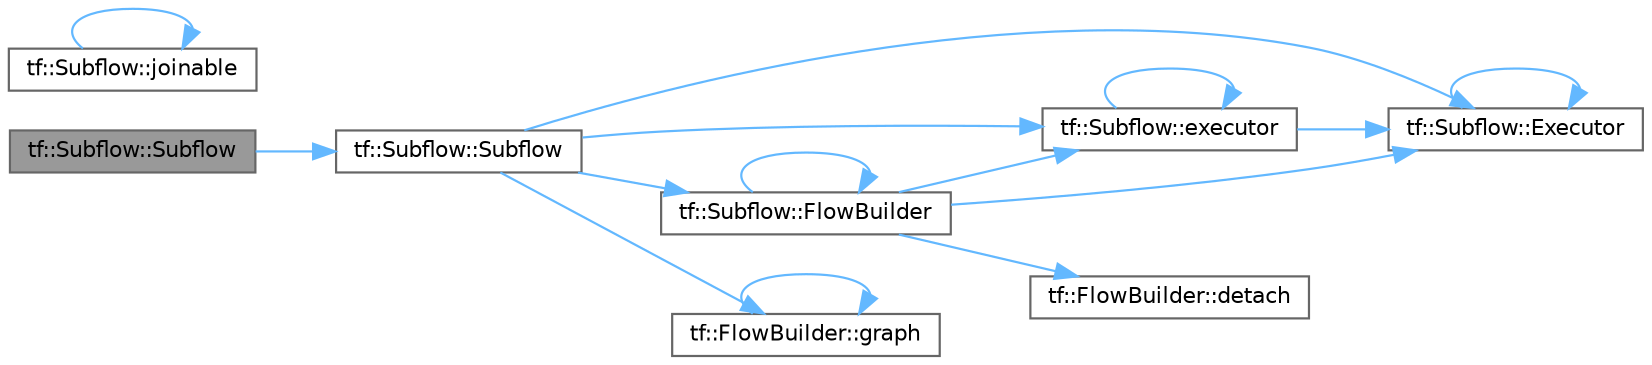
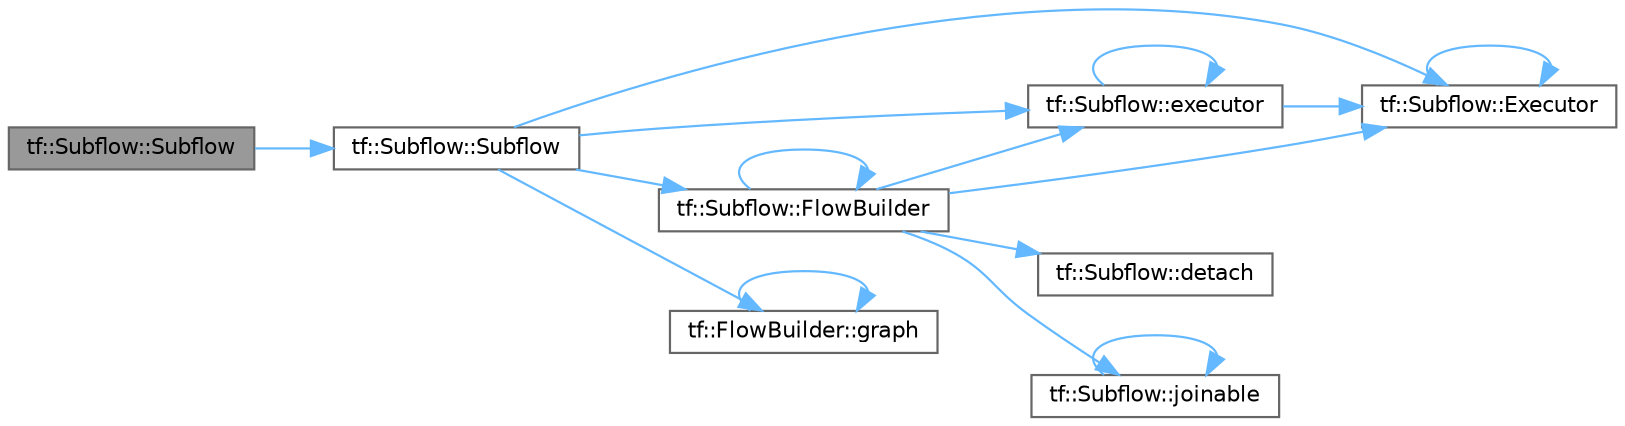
edge "tf::Subflow::FlowBuilder" -> "tf::Subflow::joinable": added
node "tf::FlowBuilder::detach": label "tf::FlowBuilder::detach" -> "tf::Subflow::detach"
